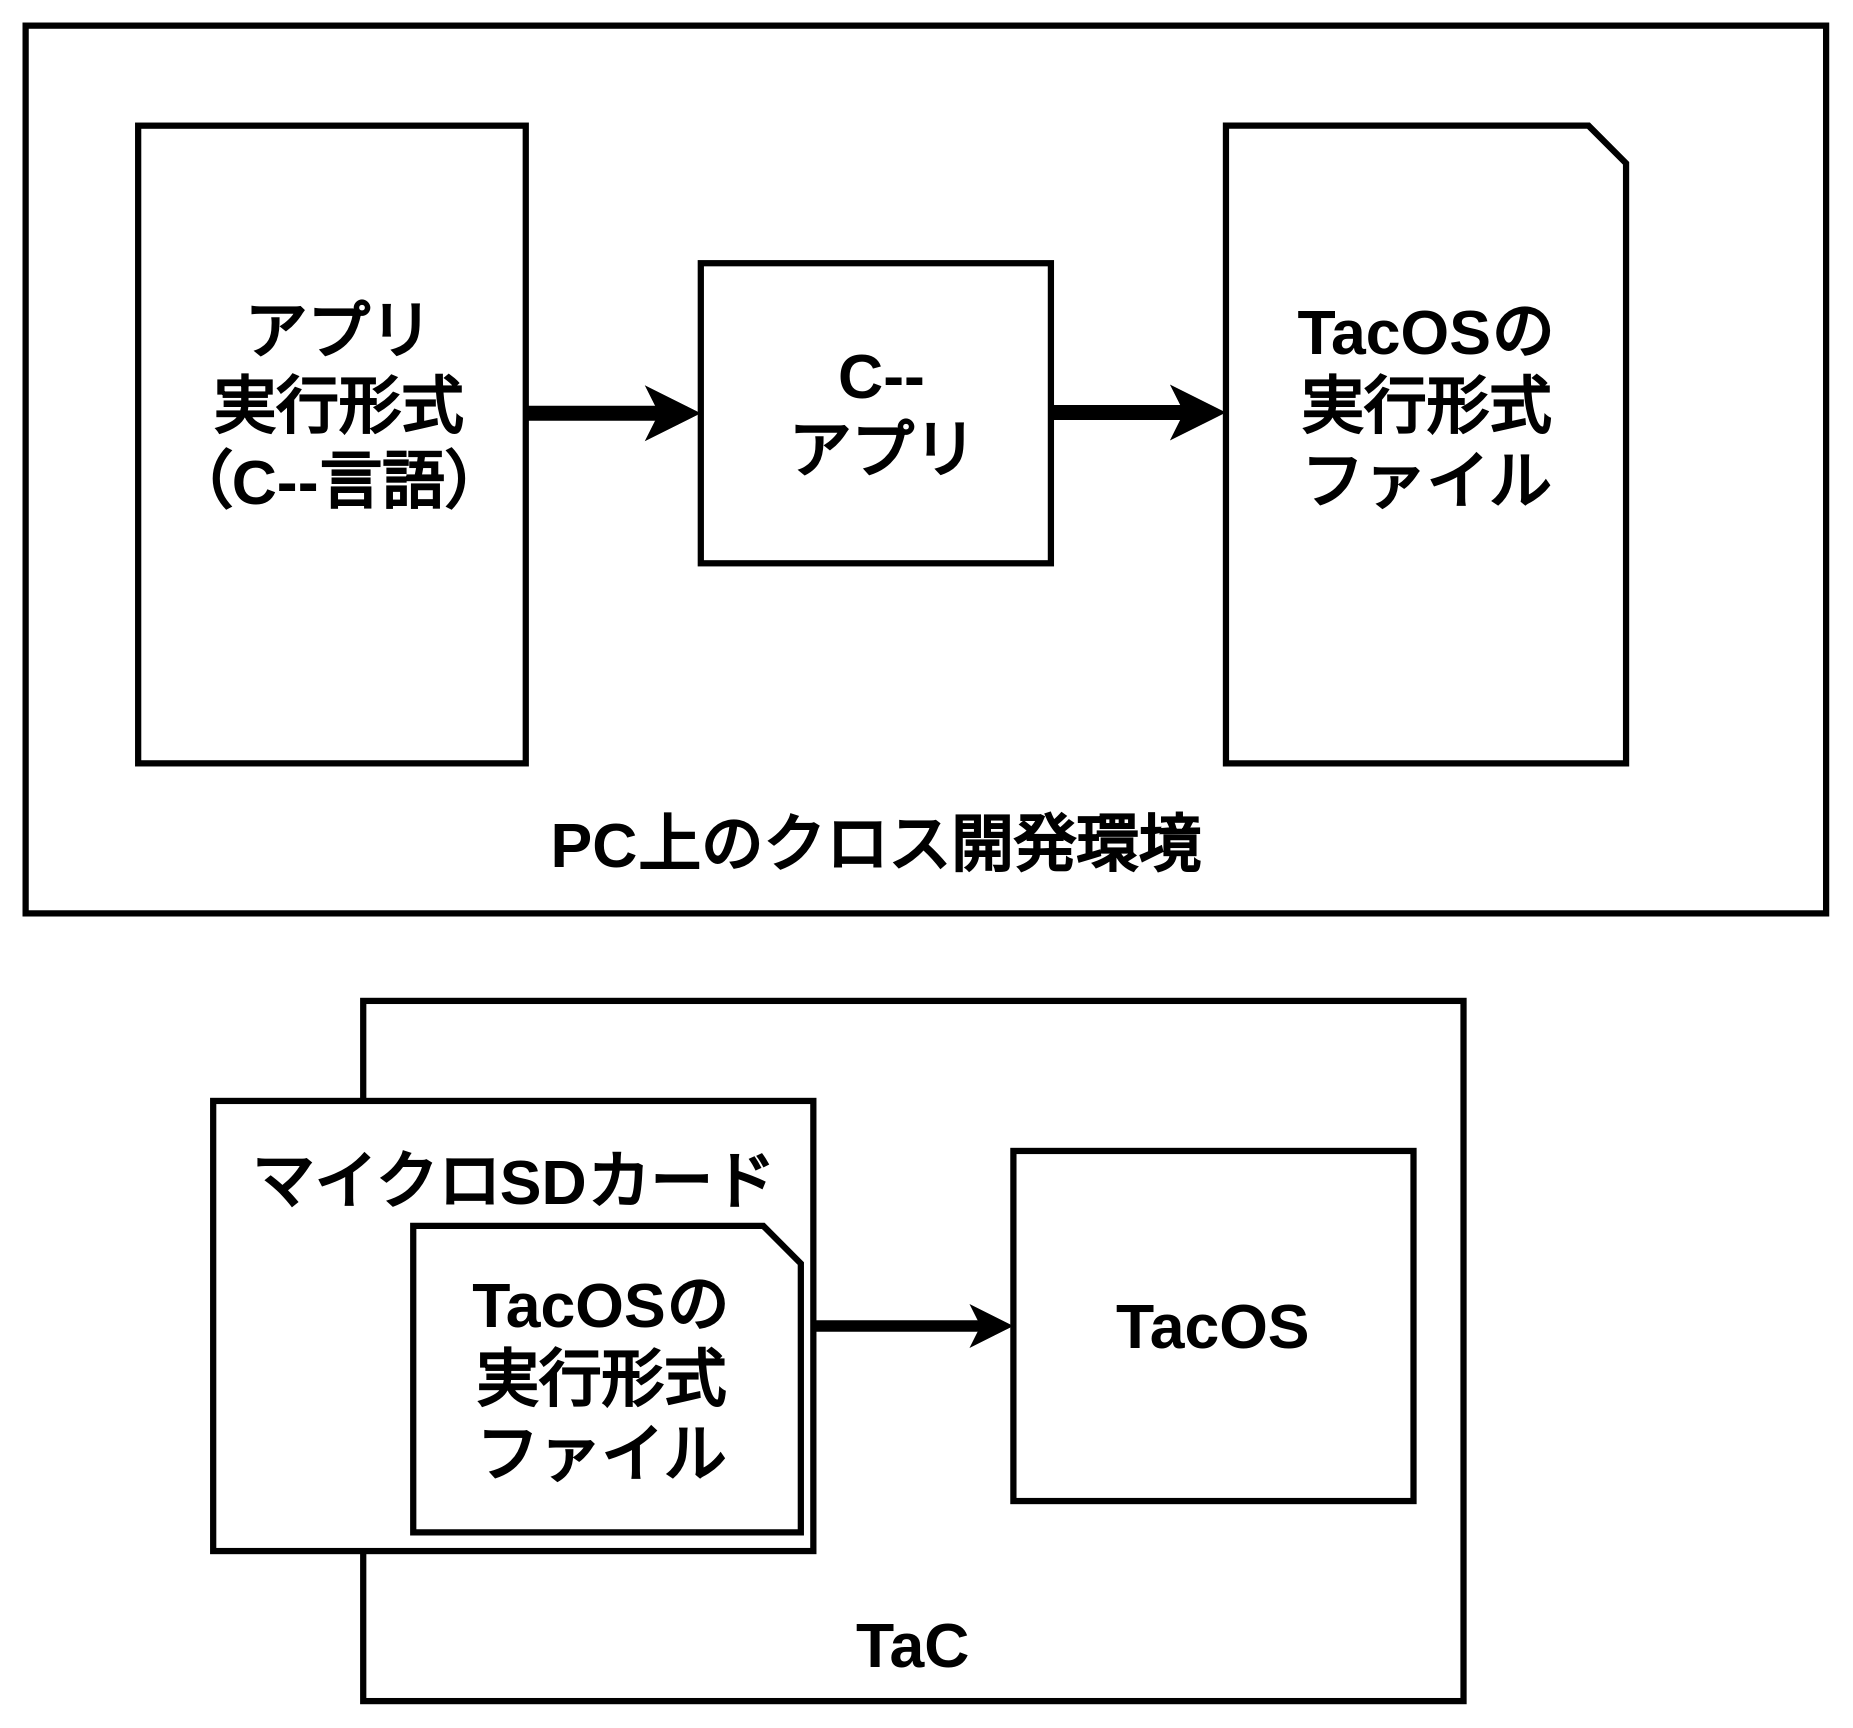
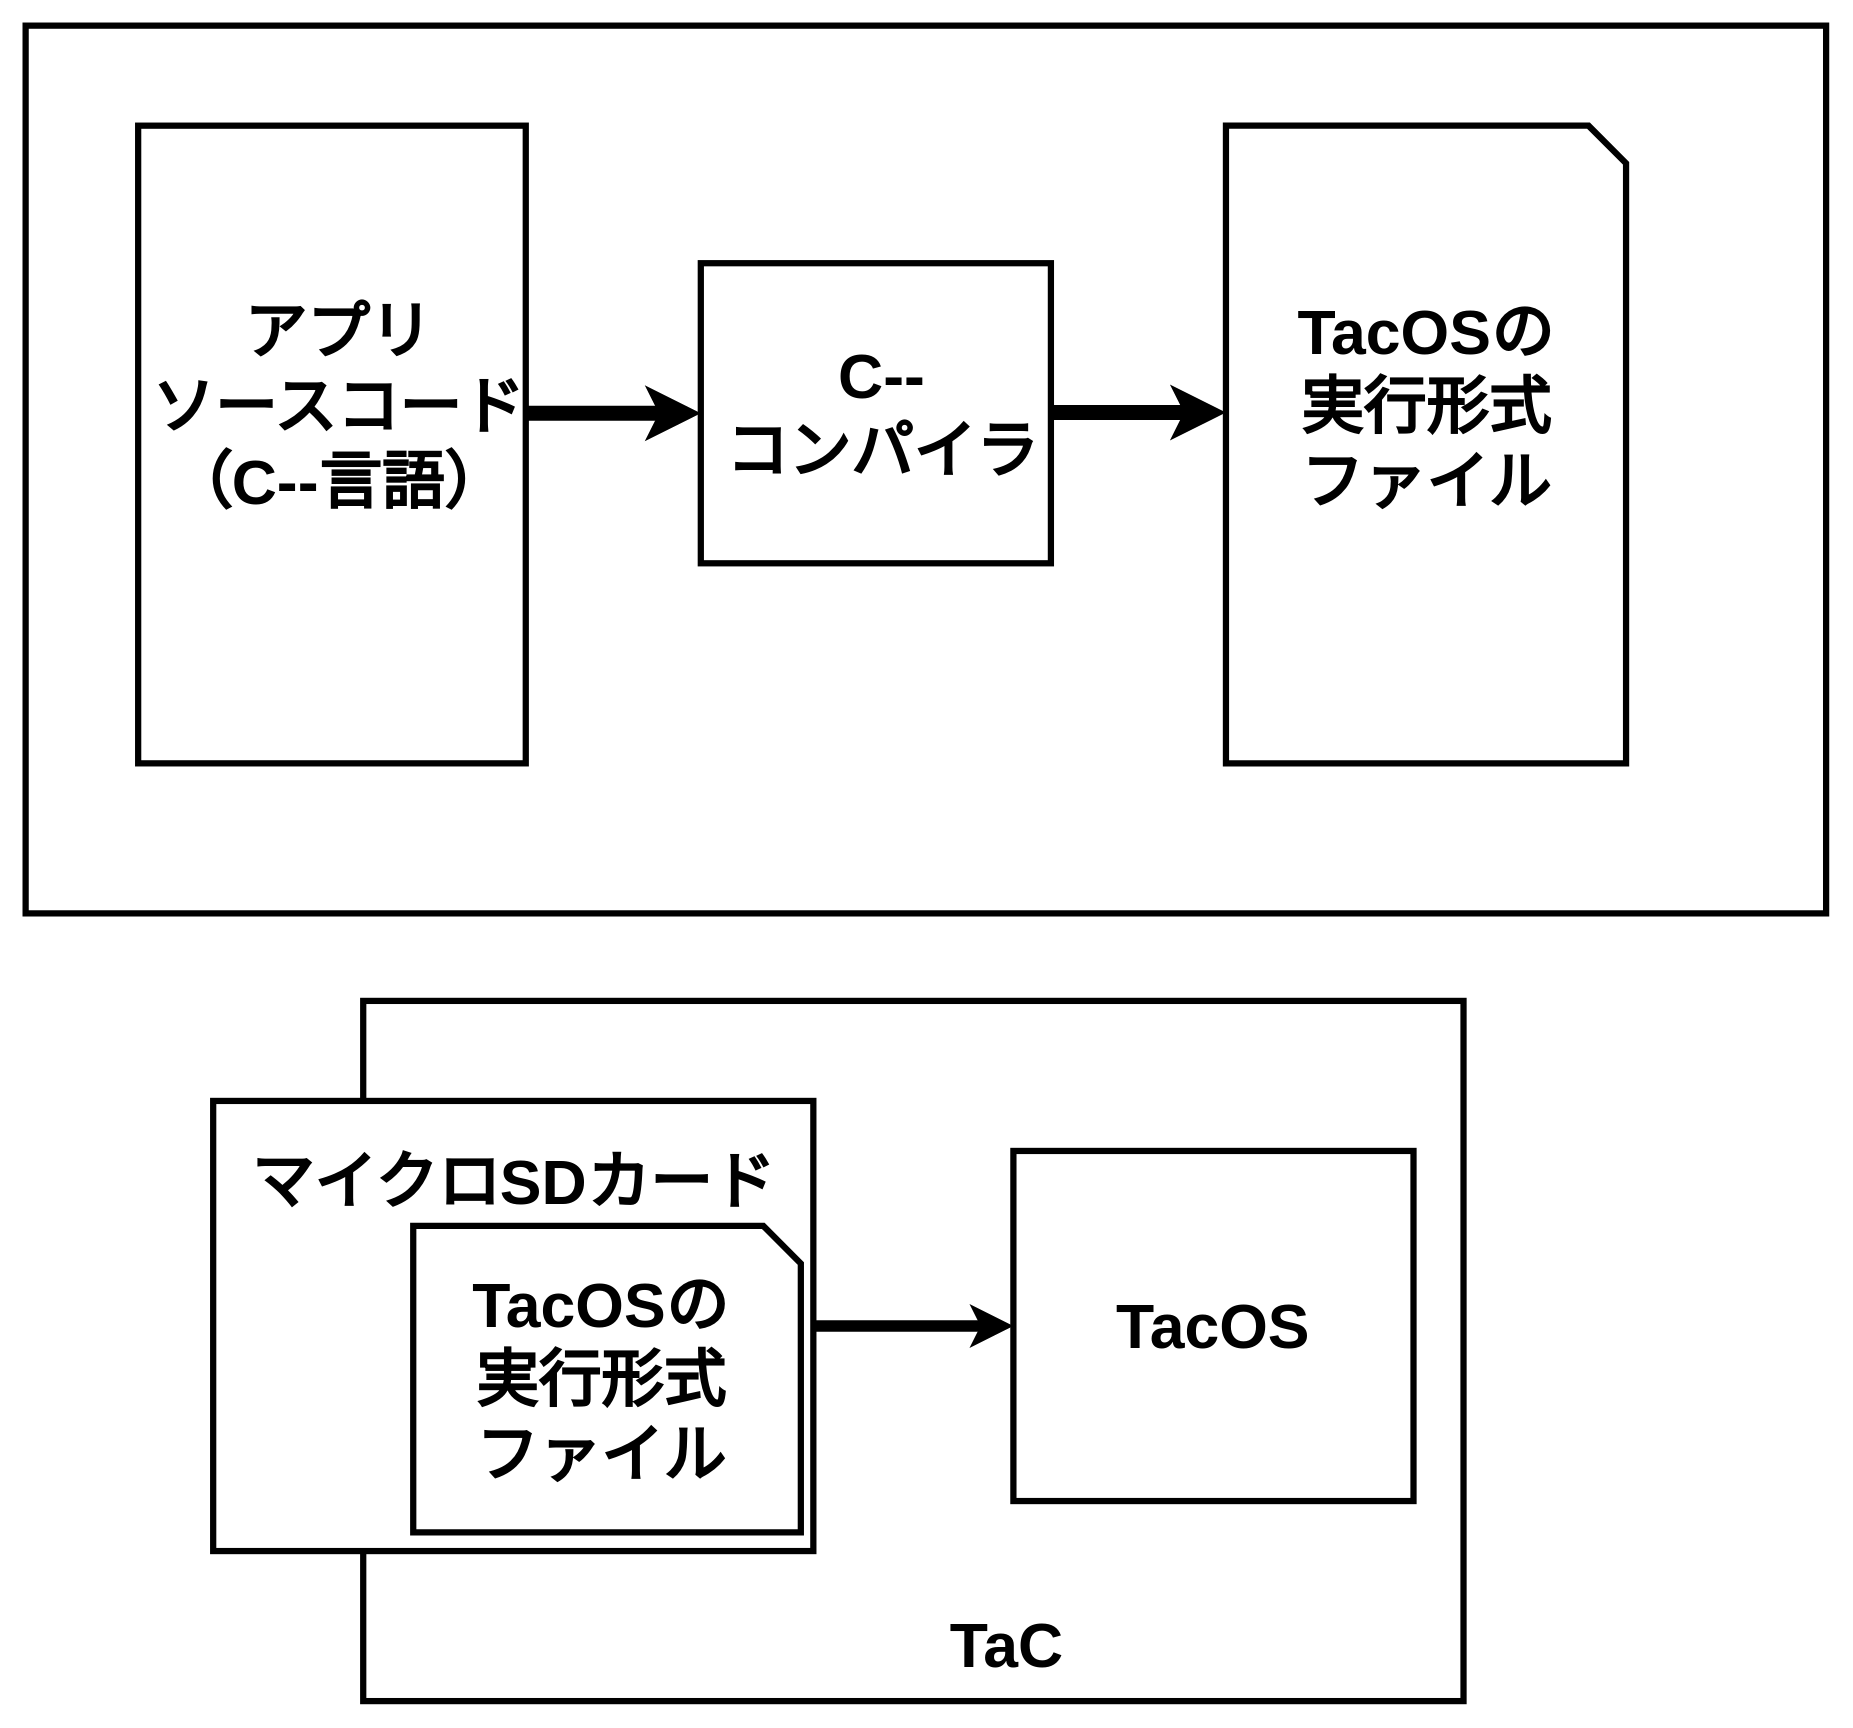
node "アプリ 実行形式 （C--言語）": label "アプリ 実行形式 （C--言語）" -> "アプリ ソースコード （C--言語）"
node "C-- アプリ": label "C-- アプリ" -> "C-- コンパイラ"
node "PC上のクロス開発環境": removed
node "TaC": moved (913, 1644) -> (1007, 1644)
